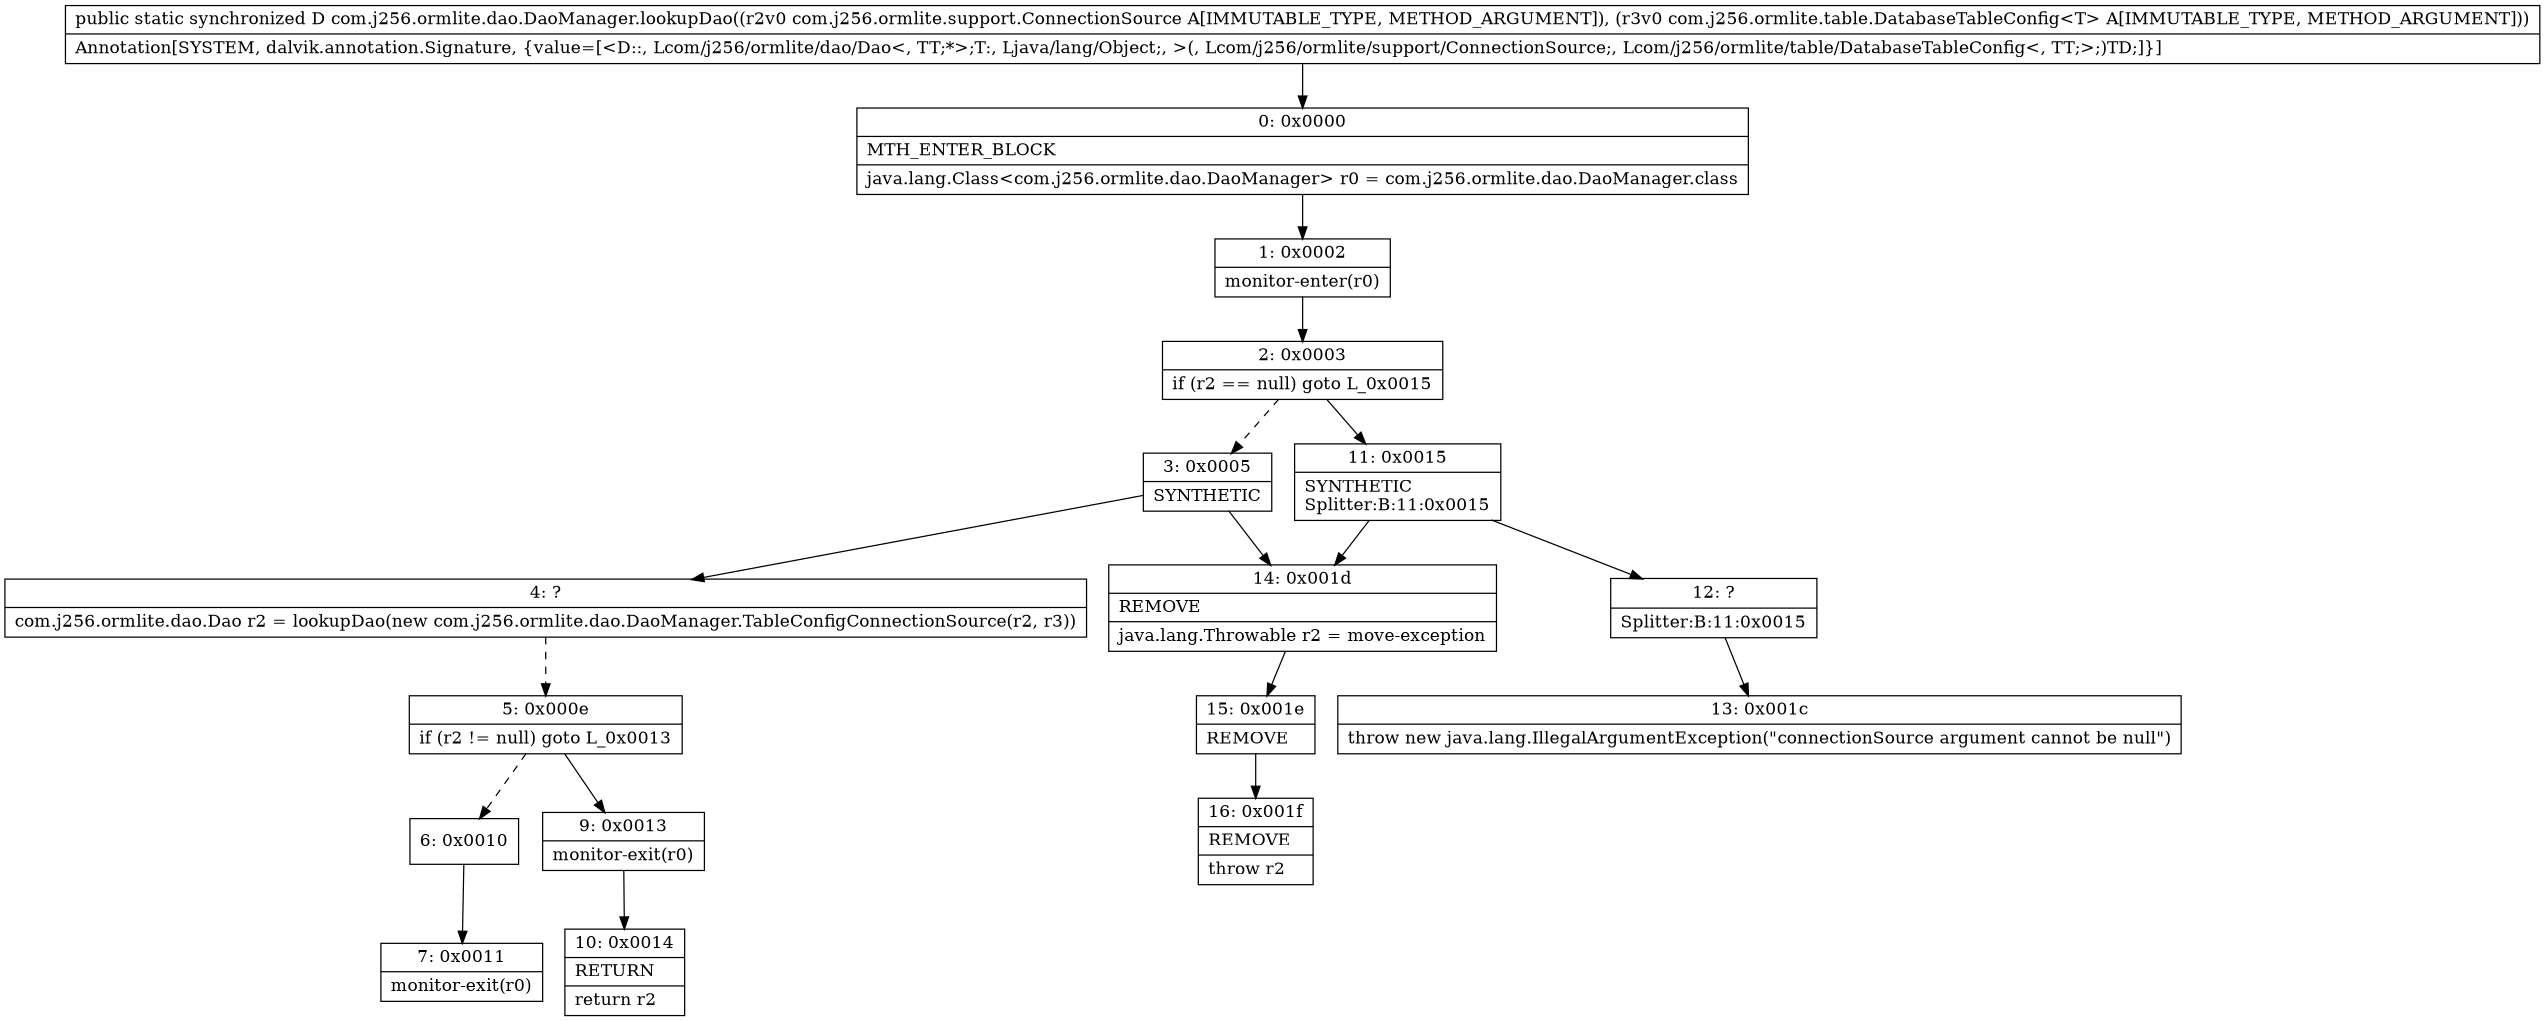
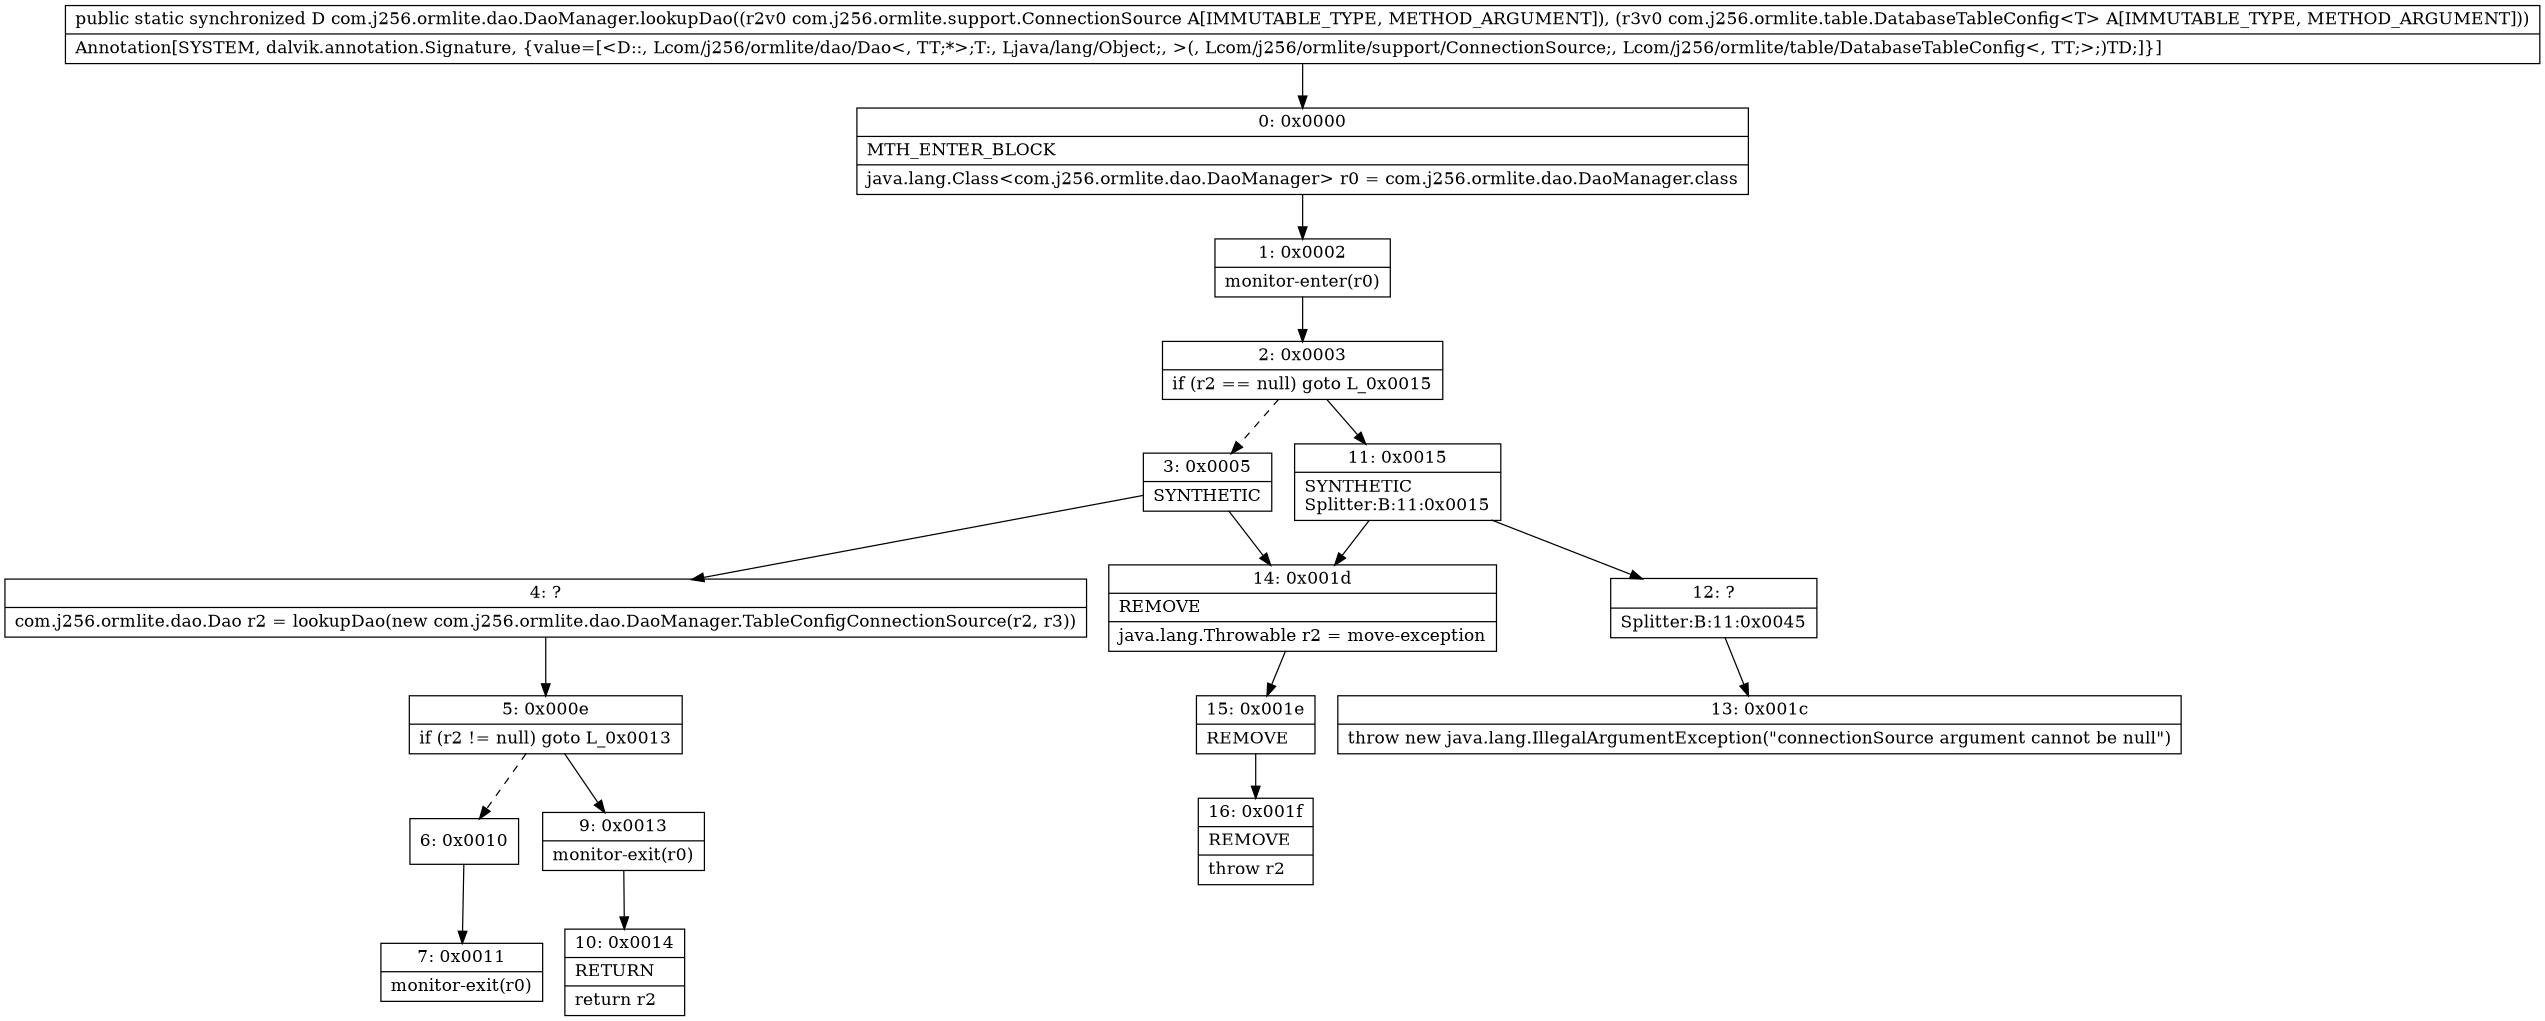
node "12: ?": text "Splitter:B:11:0x0015" -> "Splitter:B:11:0x0045"
edge "4: ?" -> "5: 0x000e": style dashed -> solid
